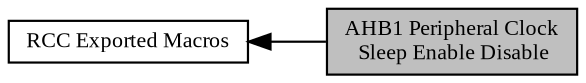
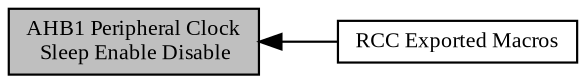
edge "AHB1 Peripheral Clock Sleep Enable Disable" -> "RCC Exported Macros": reversed
